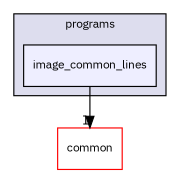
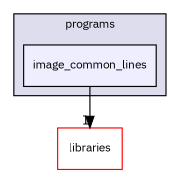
node "common": label "common" -> "libraries"
